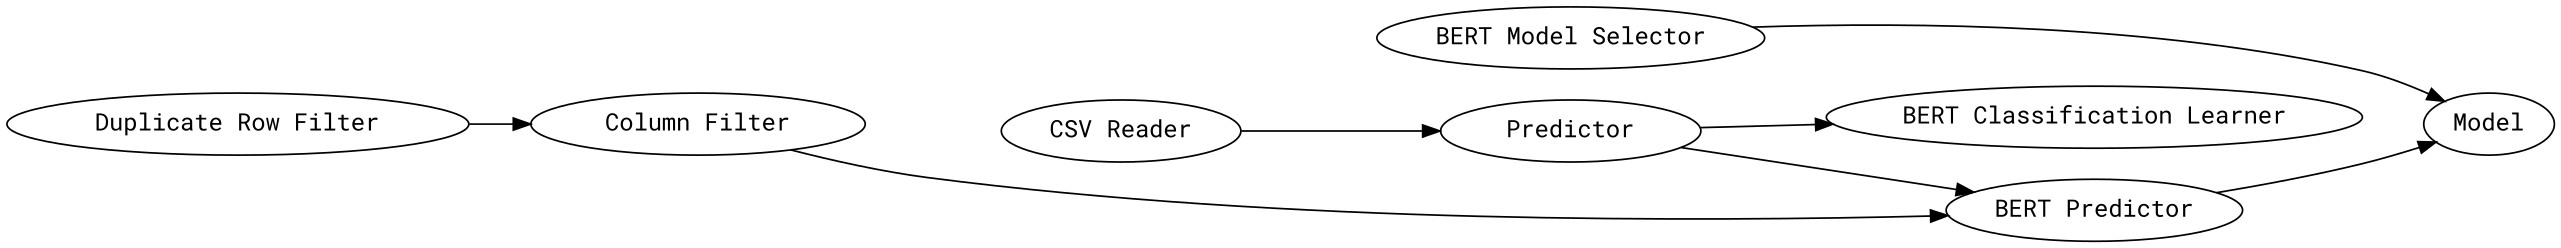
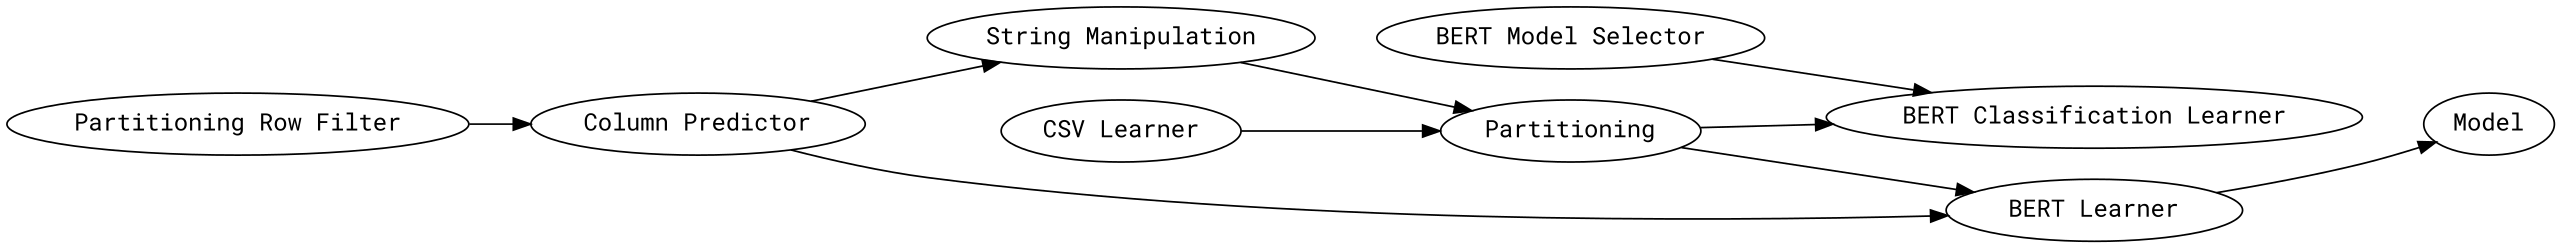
edge "BERT Model Selector" -> "Model": now "BERT Model Selector" -> "BERT Classification Learner"
node "String Manipulation": added
node "Duplicate Row Filter": label "Duplicate Row Filter" -> "Partitioning Row Filter"
node "Column Filter": label "Column Filter" -> "Column Predictor"
node "CSV Reader": label "CSV Reader" -> "CSV Learner"
node "Predictor": label "Predictor" -> "Partitioning"
node "BERT Predictor": label "BERT Predictor" -> "BERT Learner"
